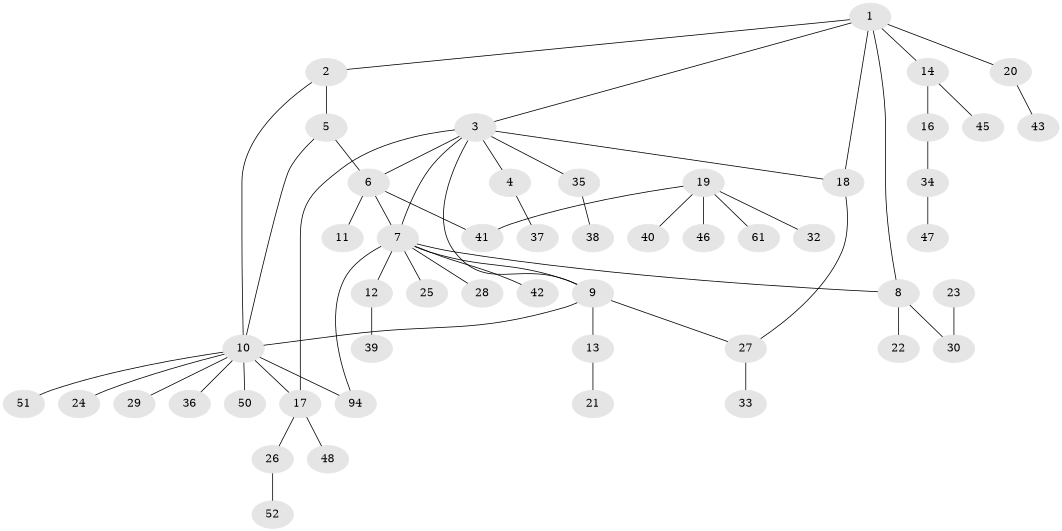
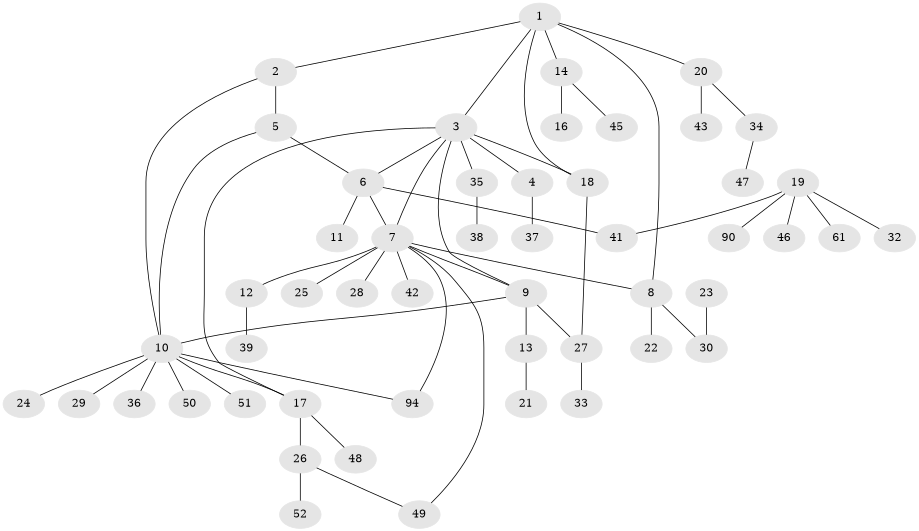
edge "16" -- "34": now "20" -- "34"
node "40": label "40" -> "90"
node "49": added
